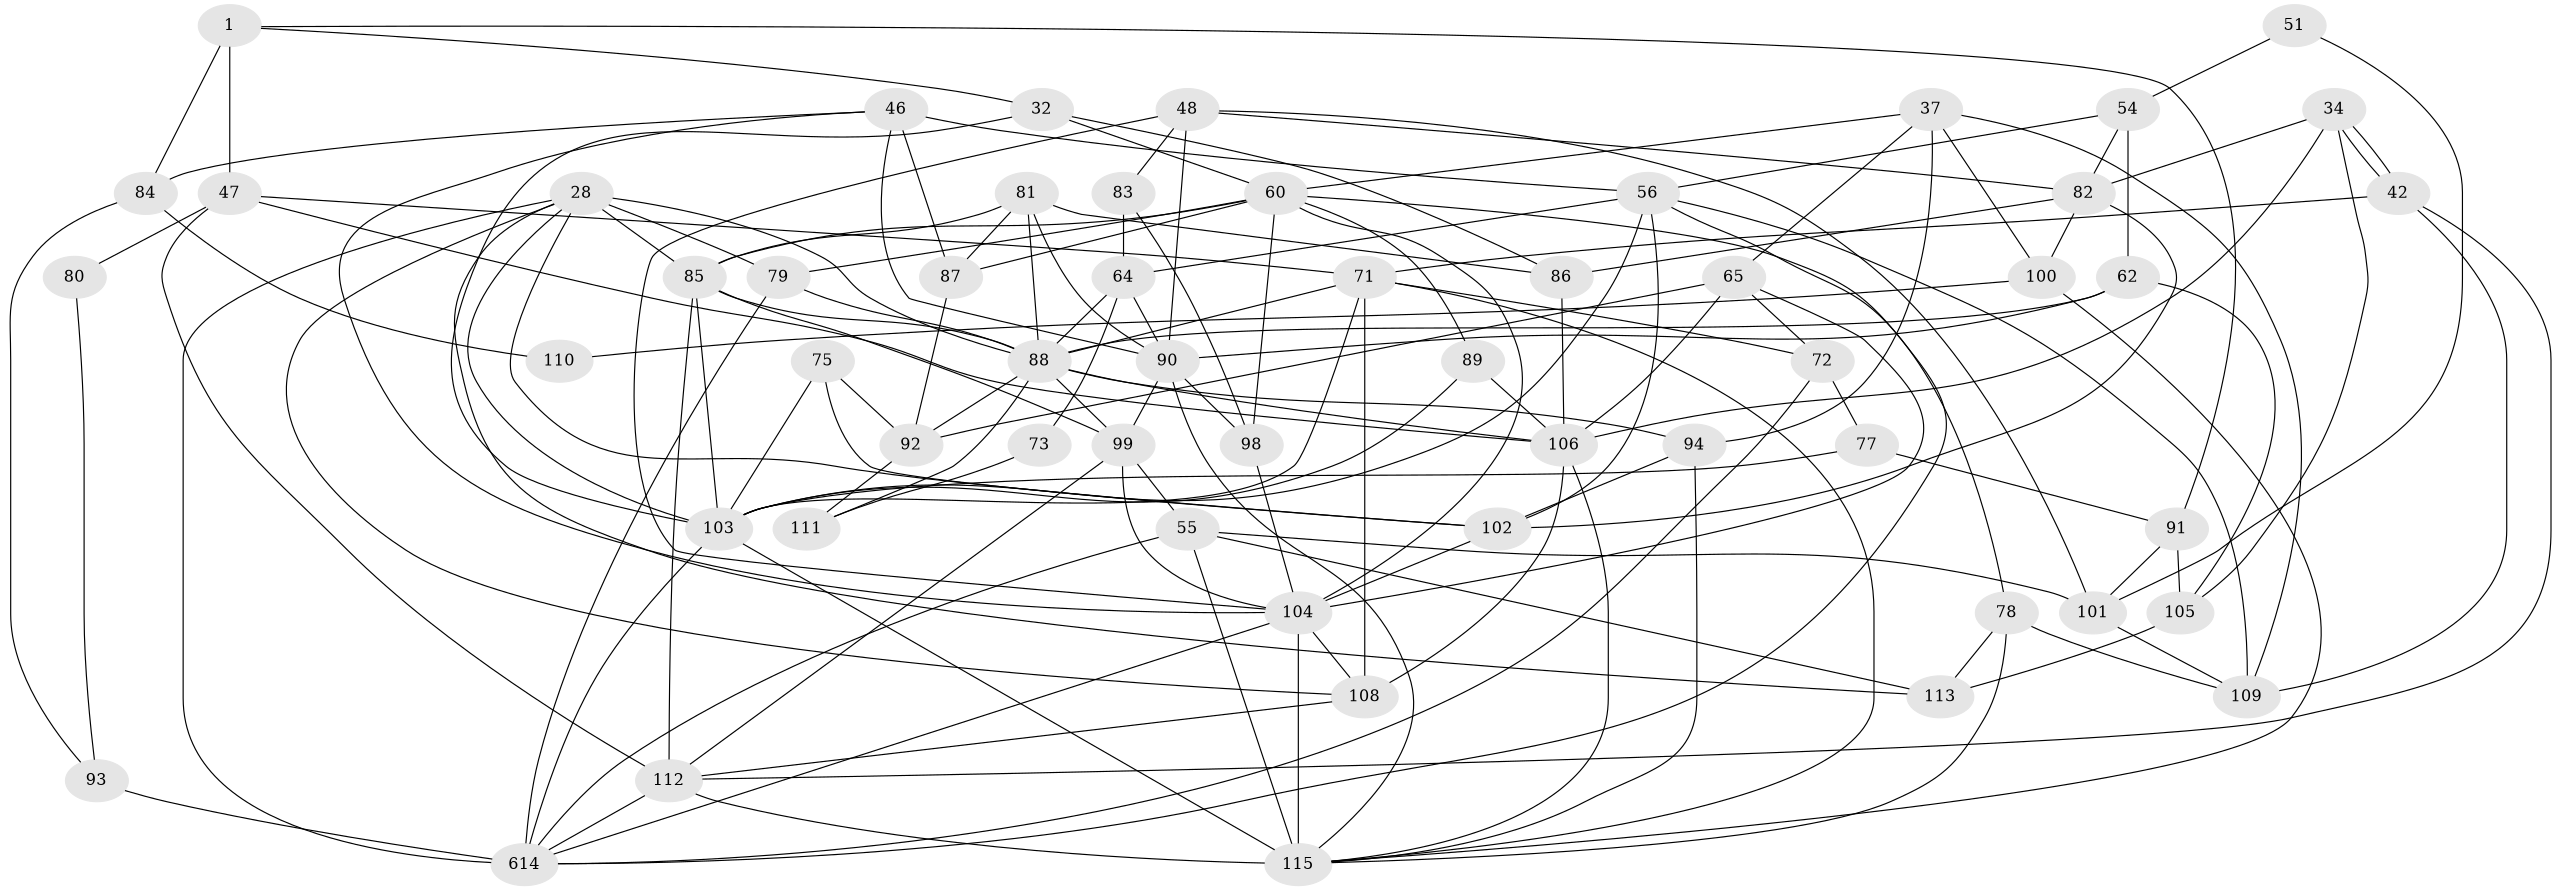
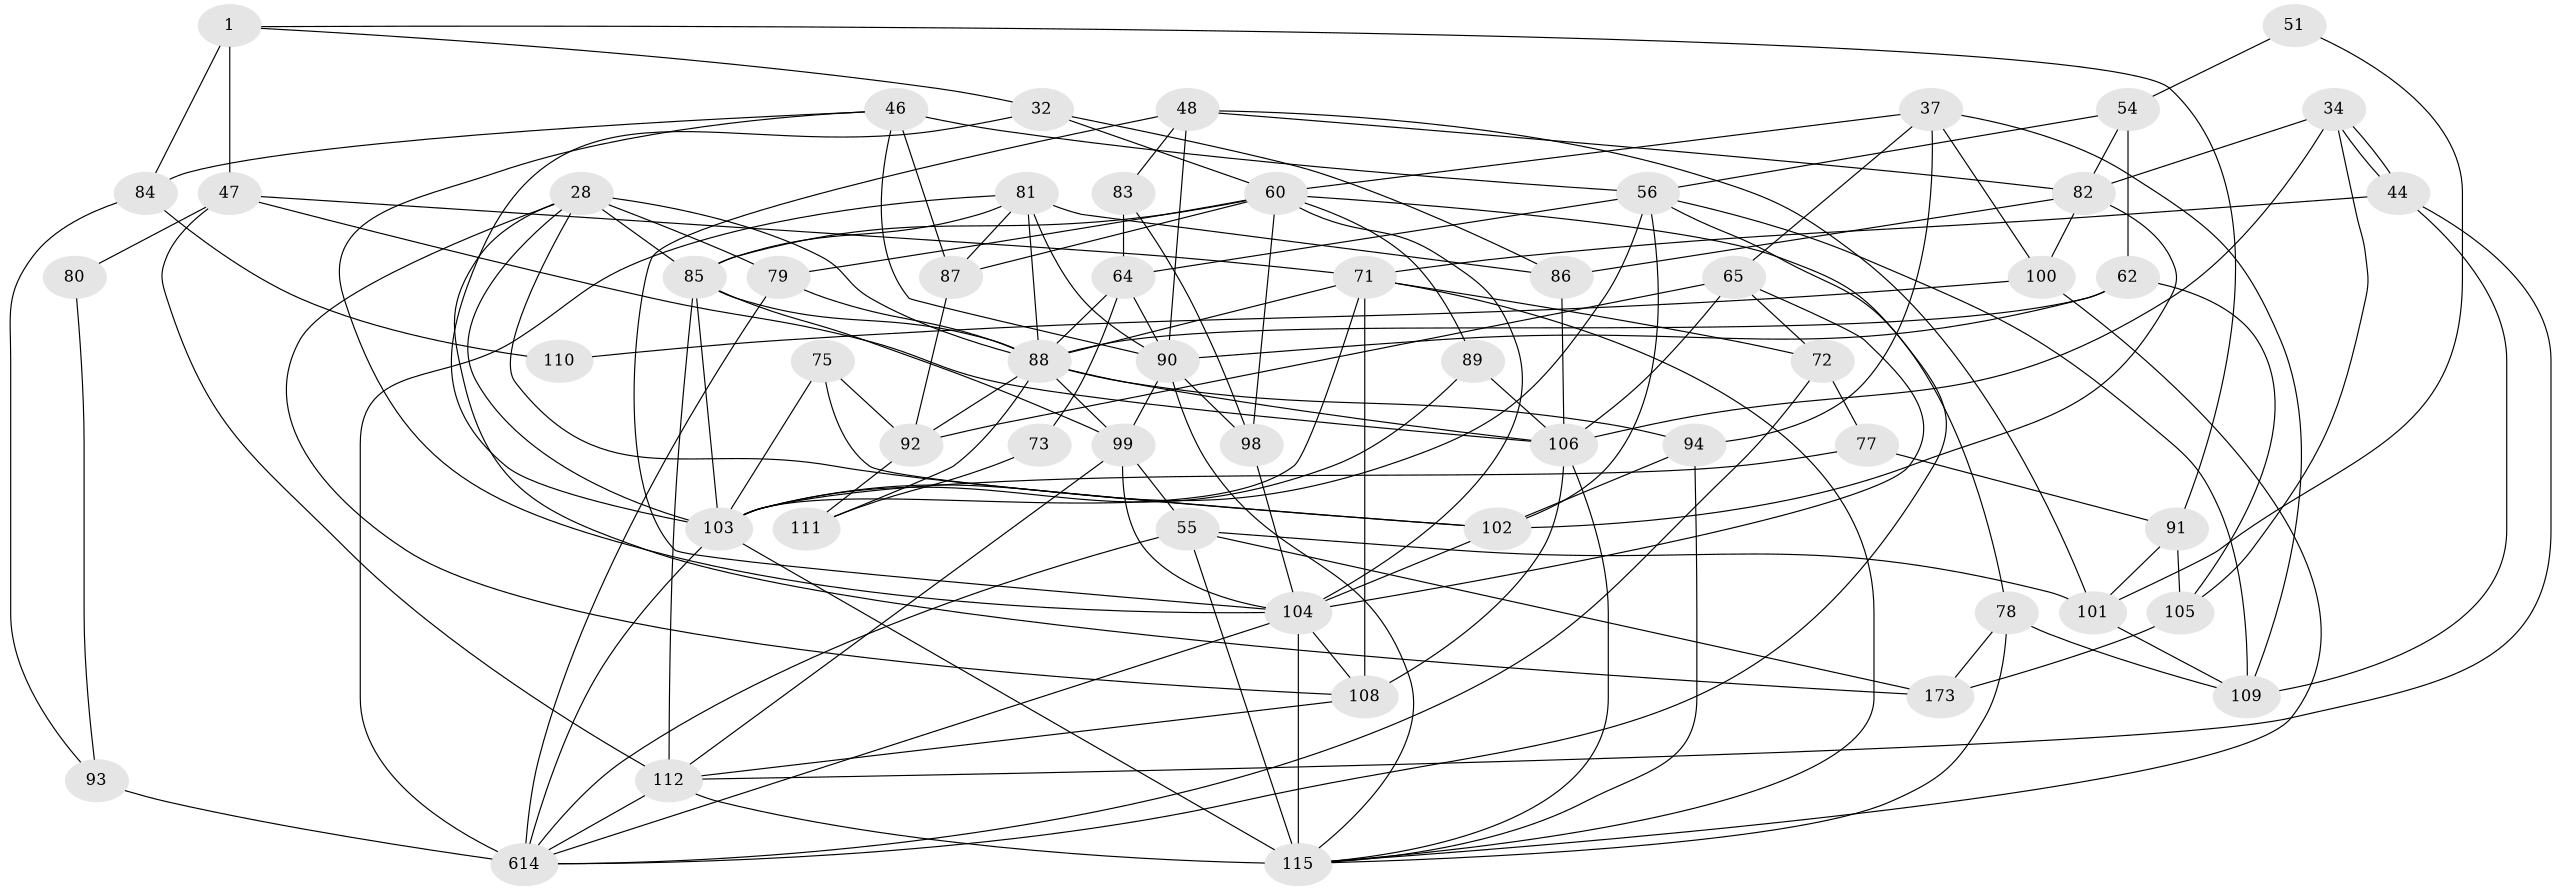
node "42": label "42" -> "44"
edge "28" -- "614": now "81" -- "614"
node "113": label "113" -> "173"
